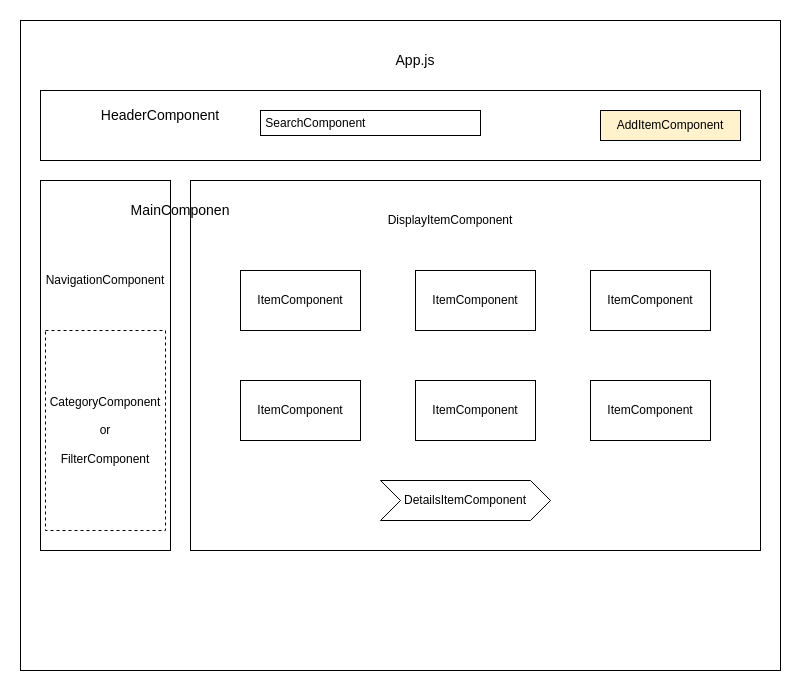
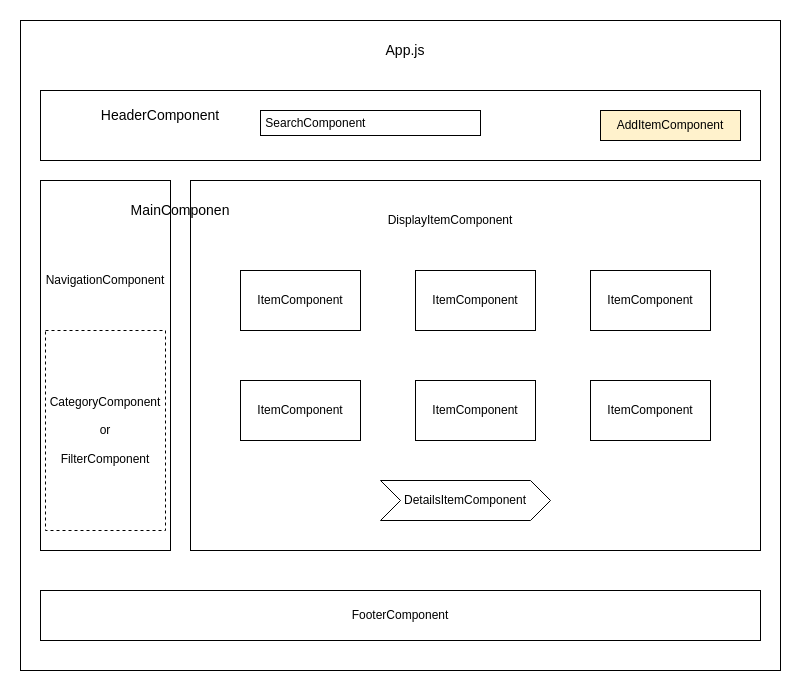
node "App.js": moved (416, 61) -> (406, 51)
node "FooterComponent": added
